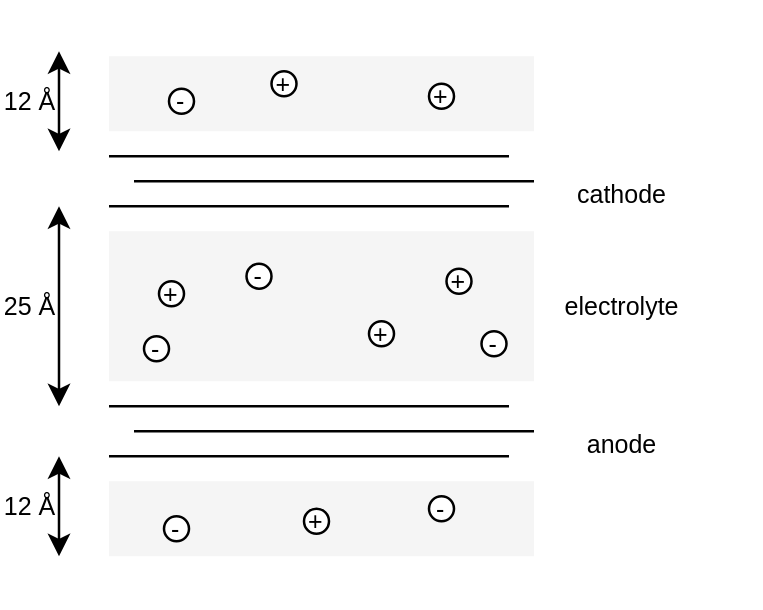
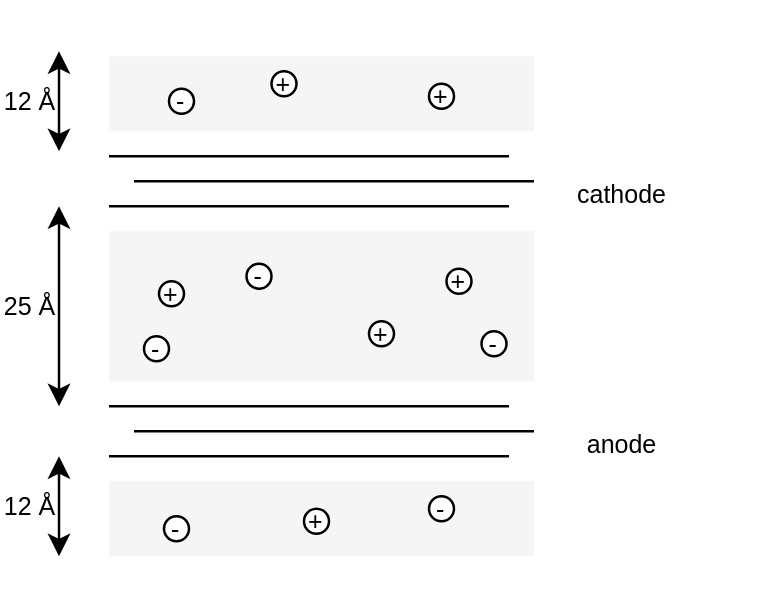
node "electrolyte": removed
